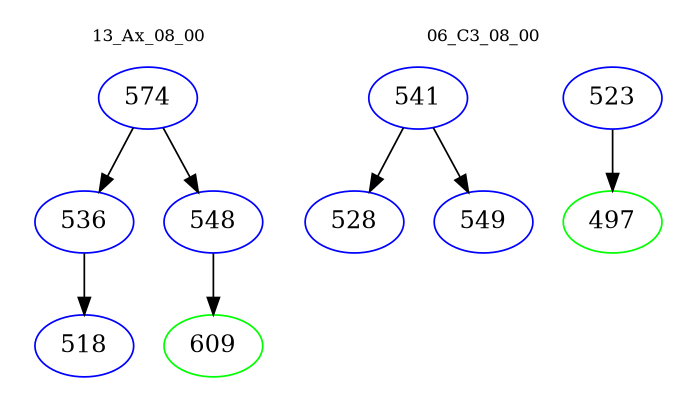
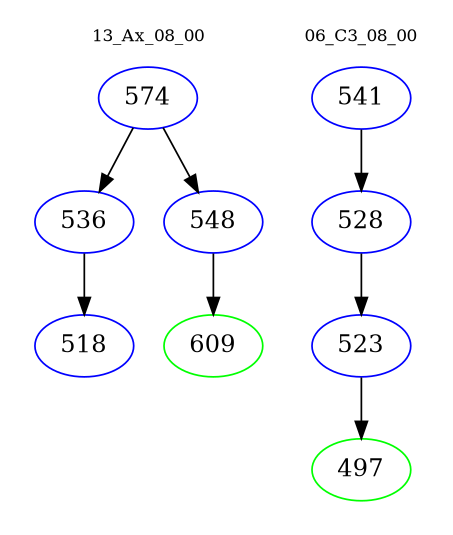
node "549": removed
edge "528" -> "523": added
